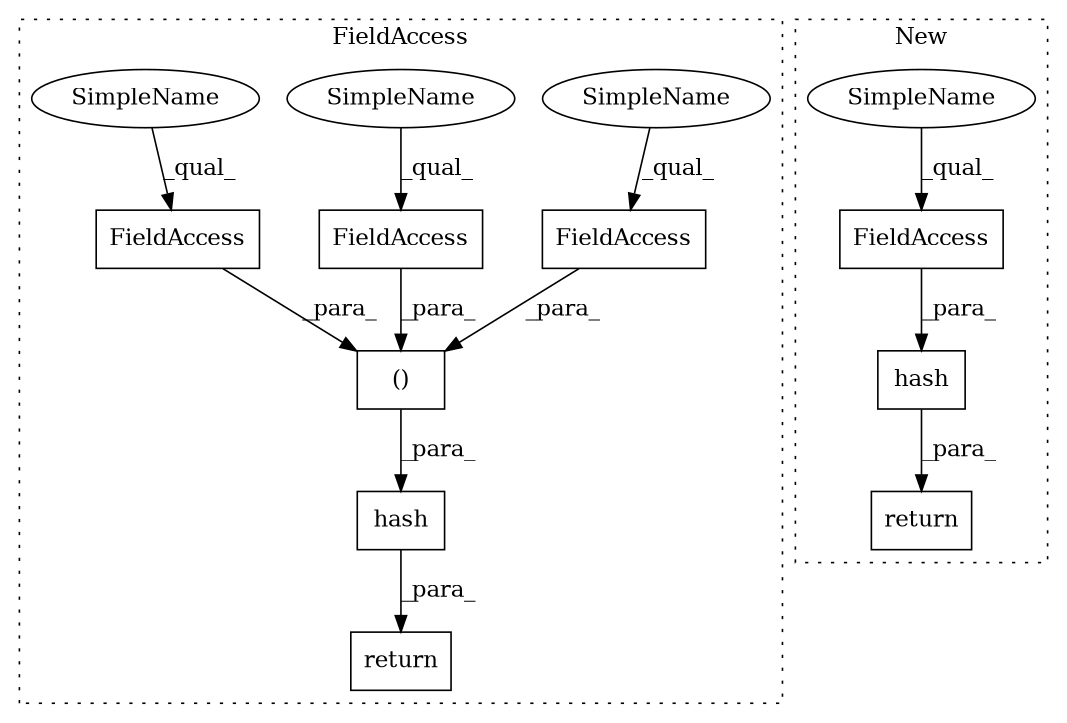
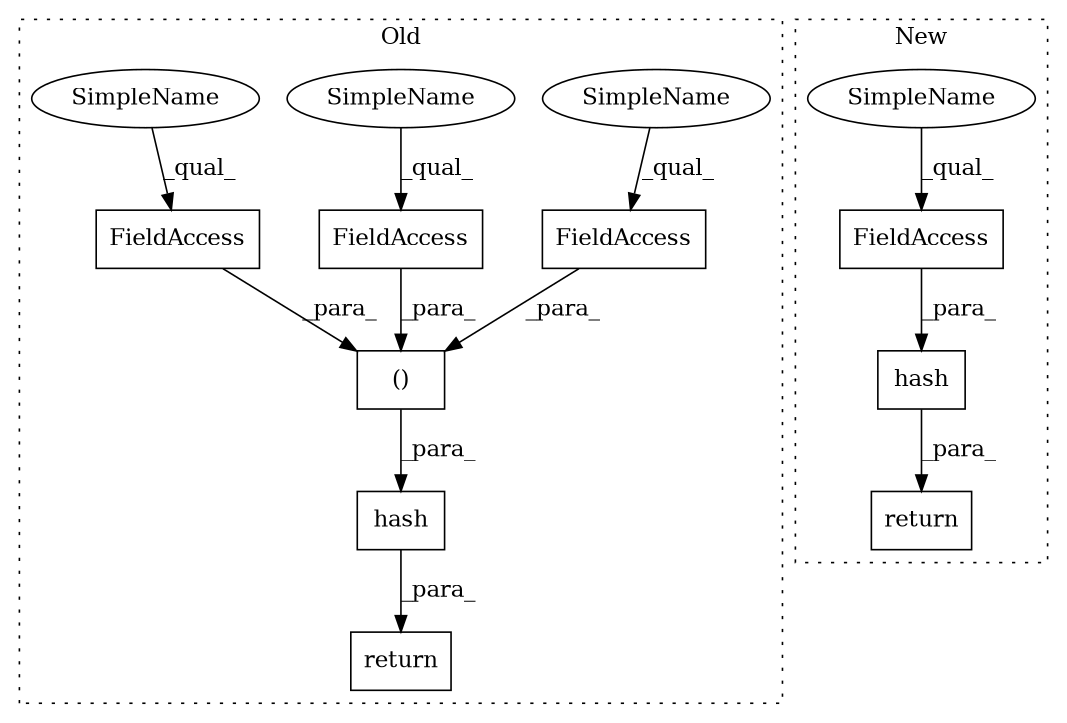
cluster "FieldAccess": label "FieldAccess" -> "Old"
